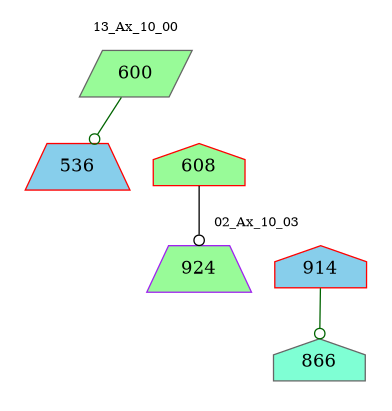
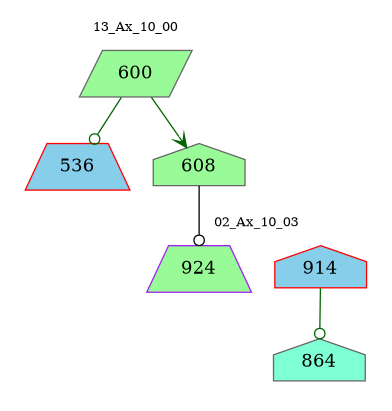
edge "600" -> "608": added
node "608": color red -> gray40
node "866": label "866" -> "864"
